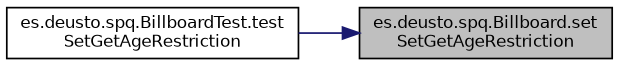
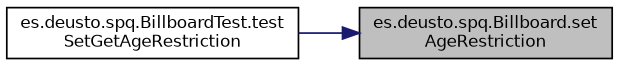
node "es.deusto.spq.Billboard.set SetGetAgeRestriction": label "es.deusto.spq.Billboard.set SetGetAgeRestriction" -> "es.deusto.spq.Billboard.set AgeRestriction"
